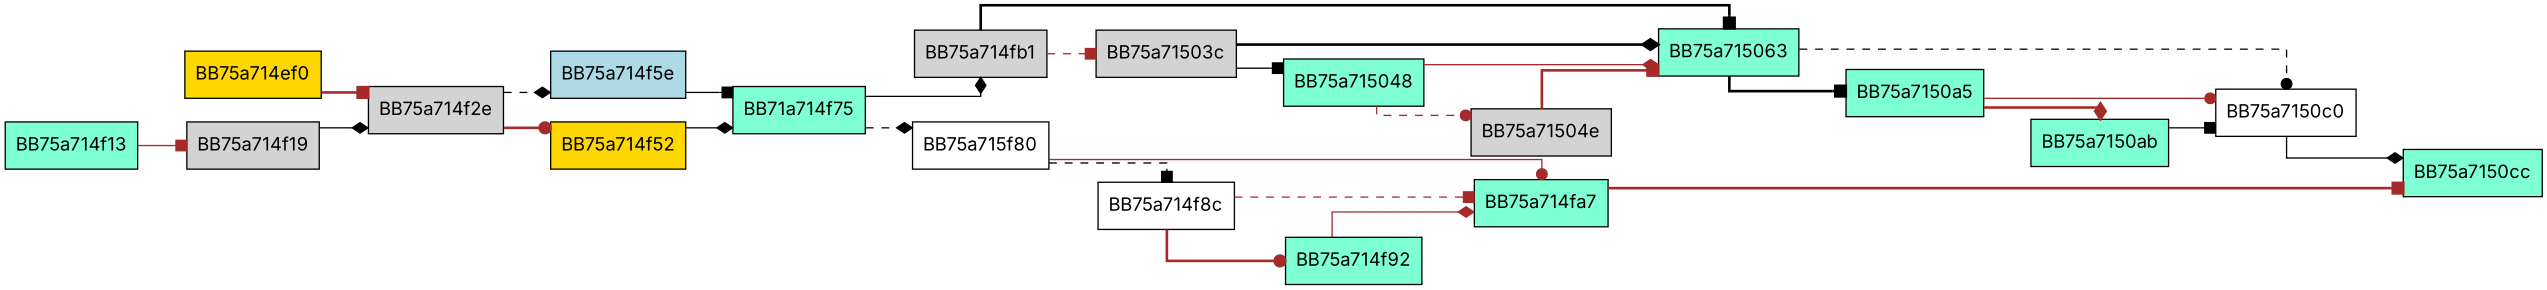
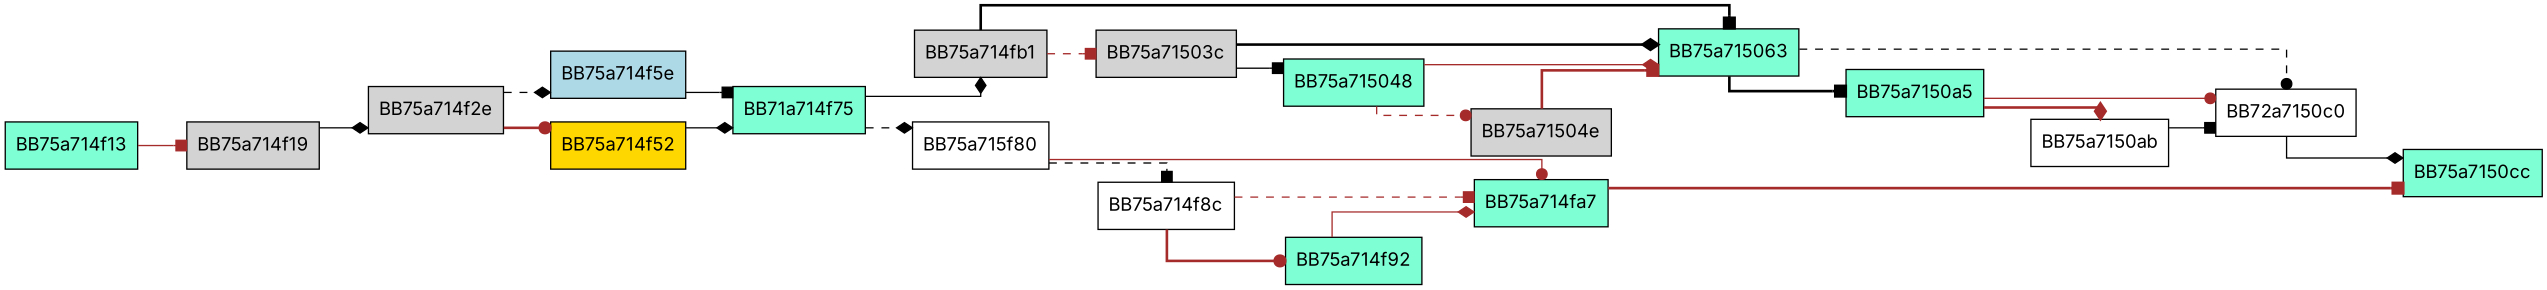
node "BB75a714ef0": removed
node "BB75a7150c0": label "BB75a7150c0" -> "BB72a7150c0"
node "BB75a7150ab": fillcolor aquamarine -> white
